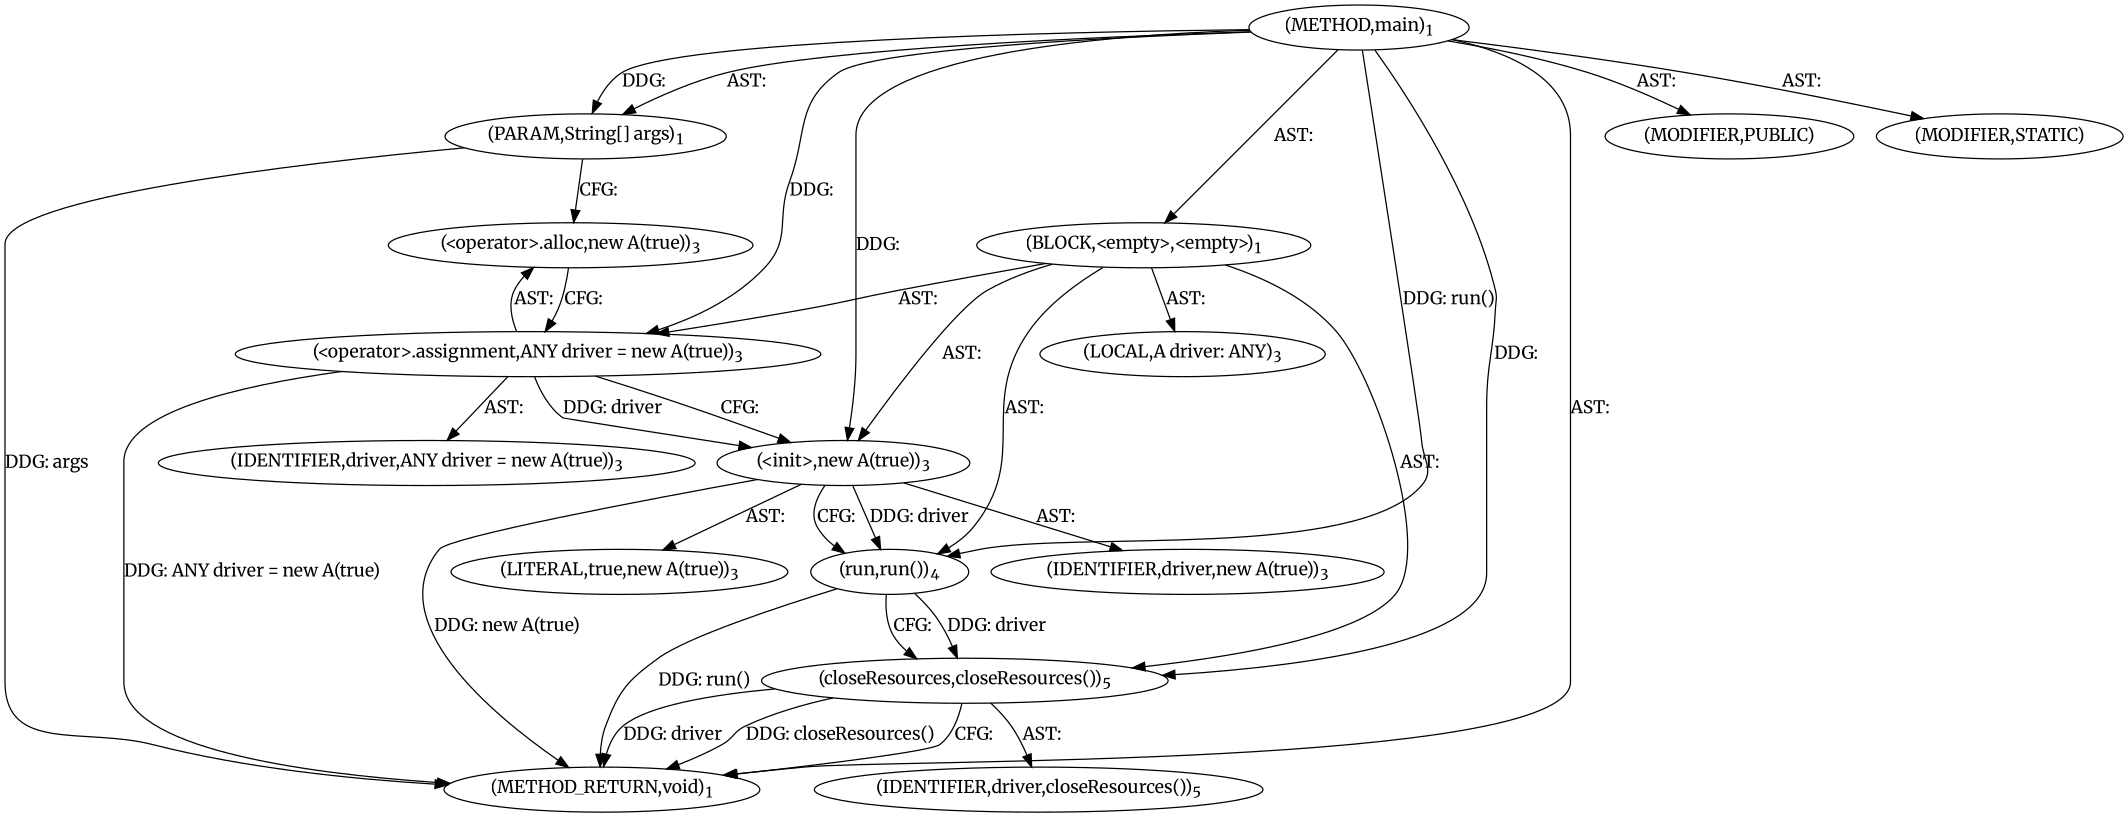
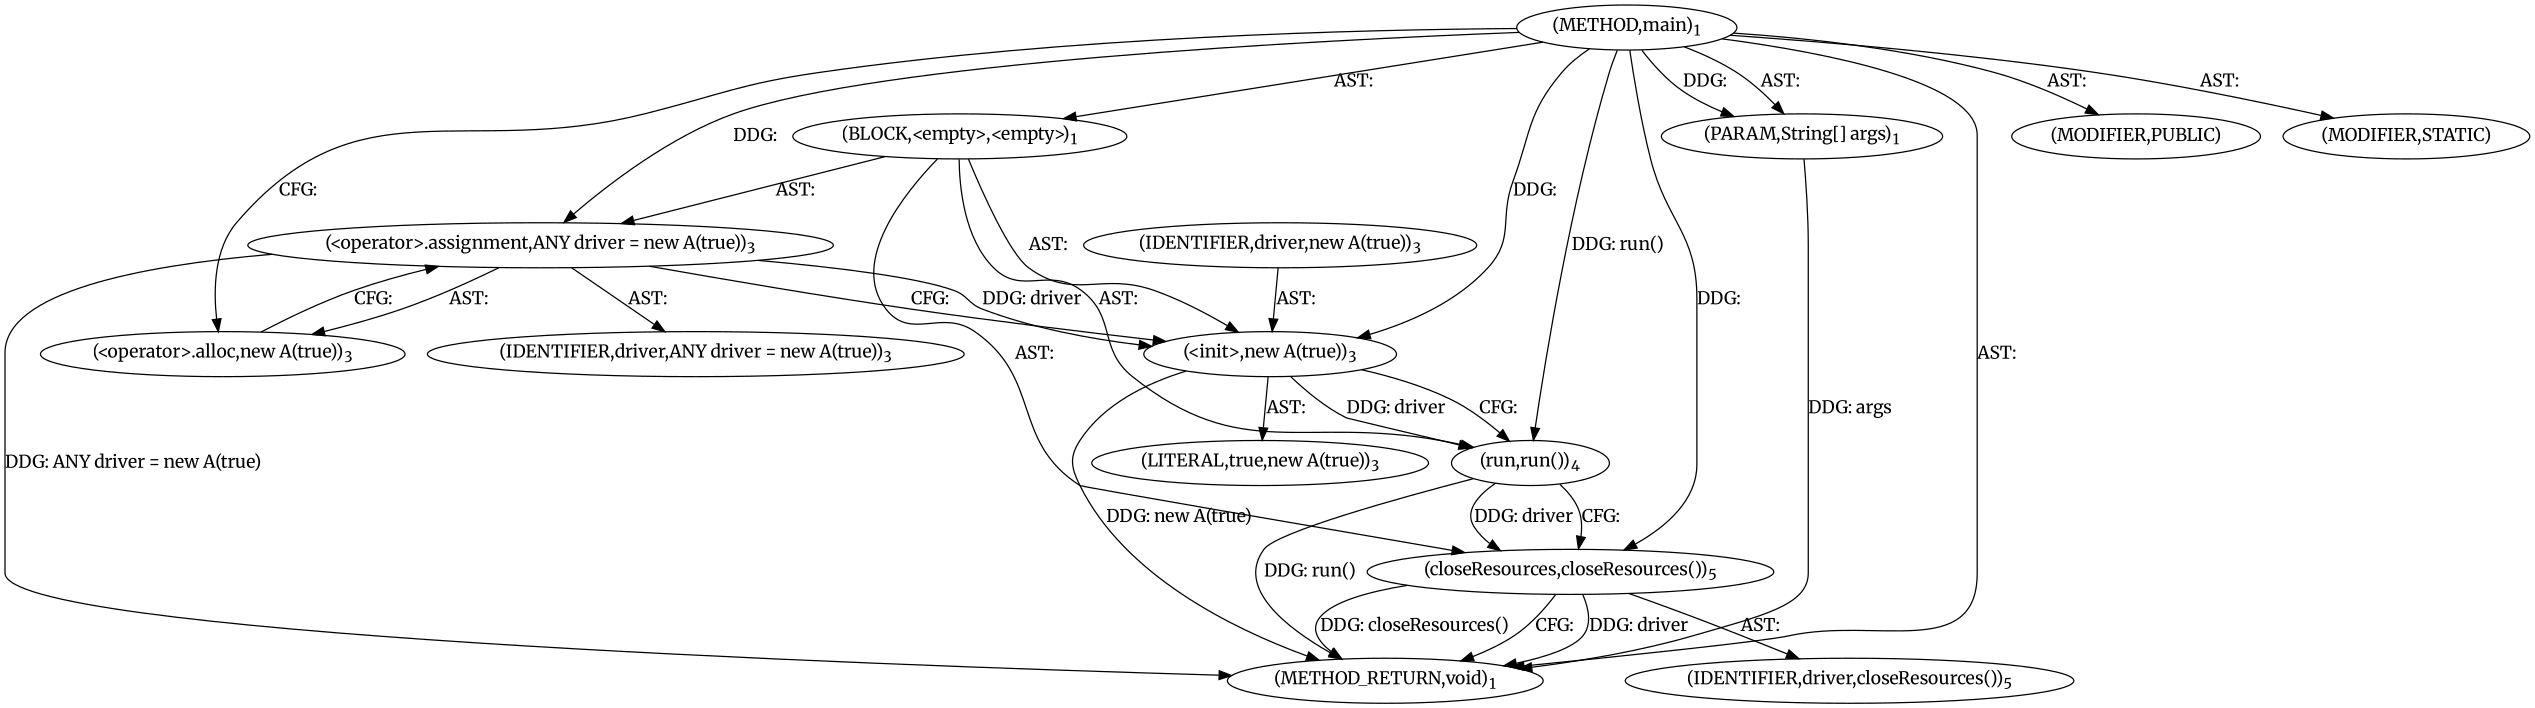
edge "(PARAM,String[] args)" -> "(<operator>.alloc,new A(true))": now "(METHOD,main)" -> "(<operator>.alloc,new A(true))"
node "(LOCAL,A driver: ANY)": removed
edge "(<init>,new A(true))" -> "(IDENTIFIER,driver,new A(true))": reversed
